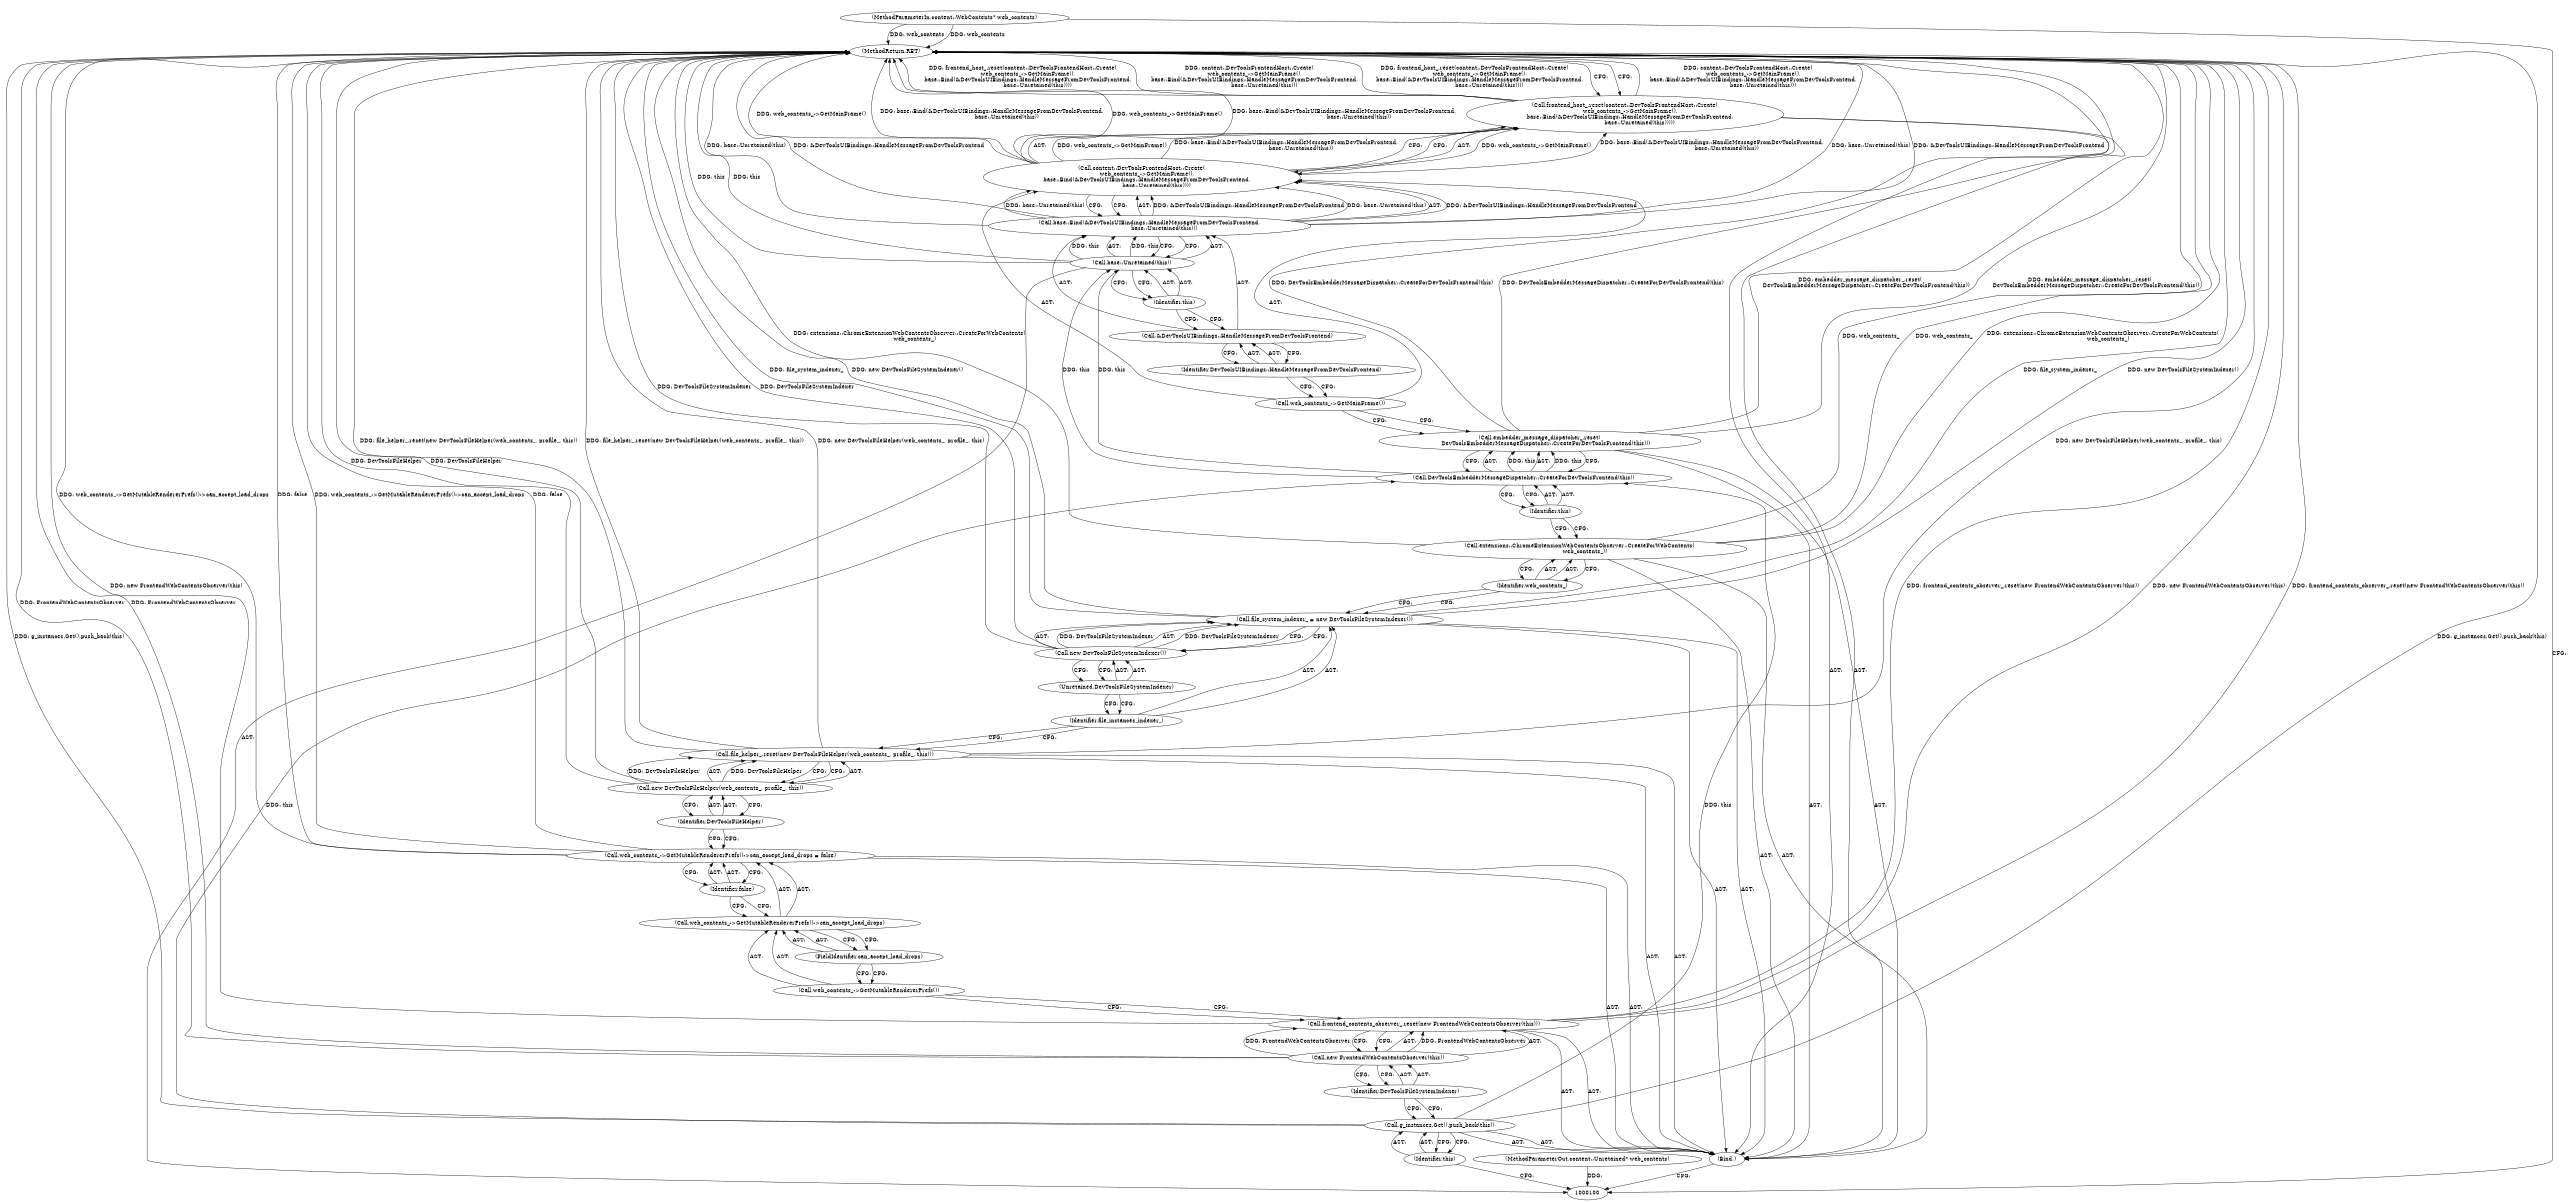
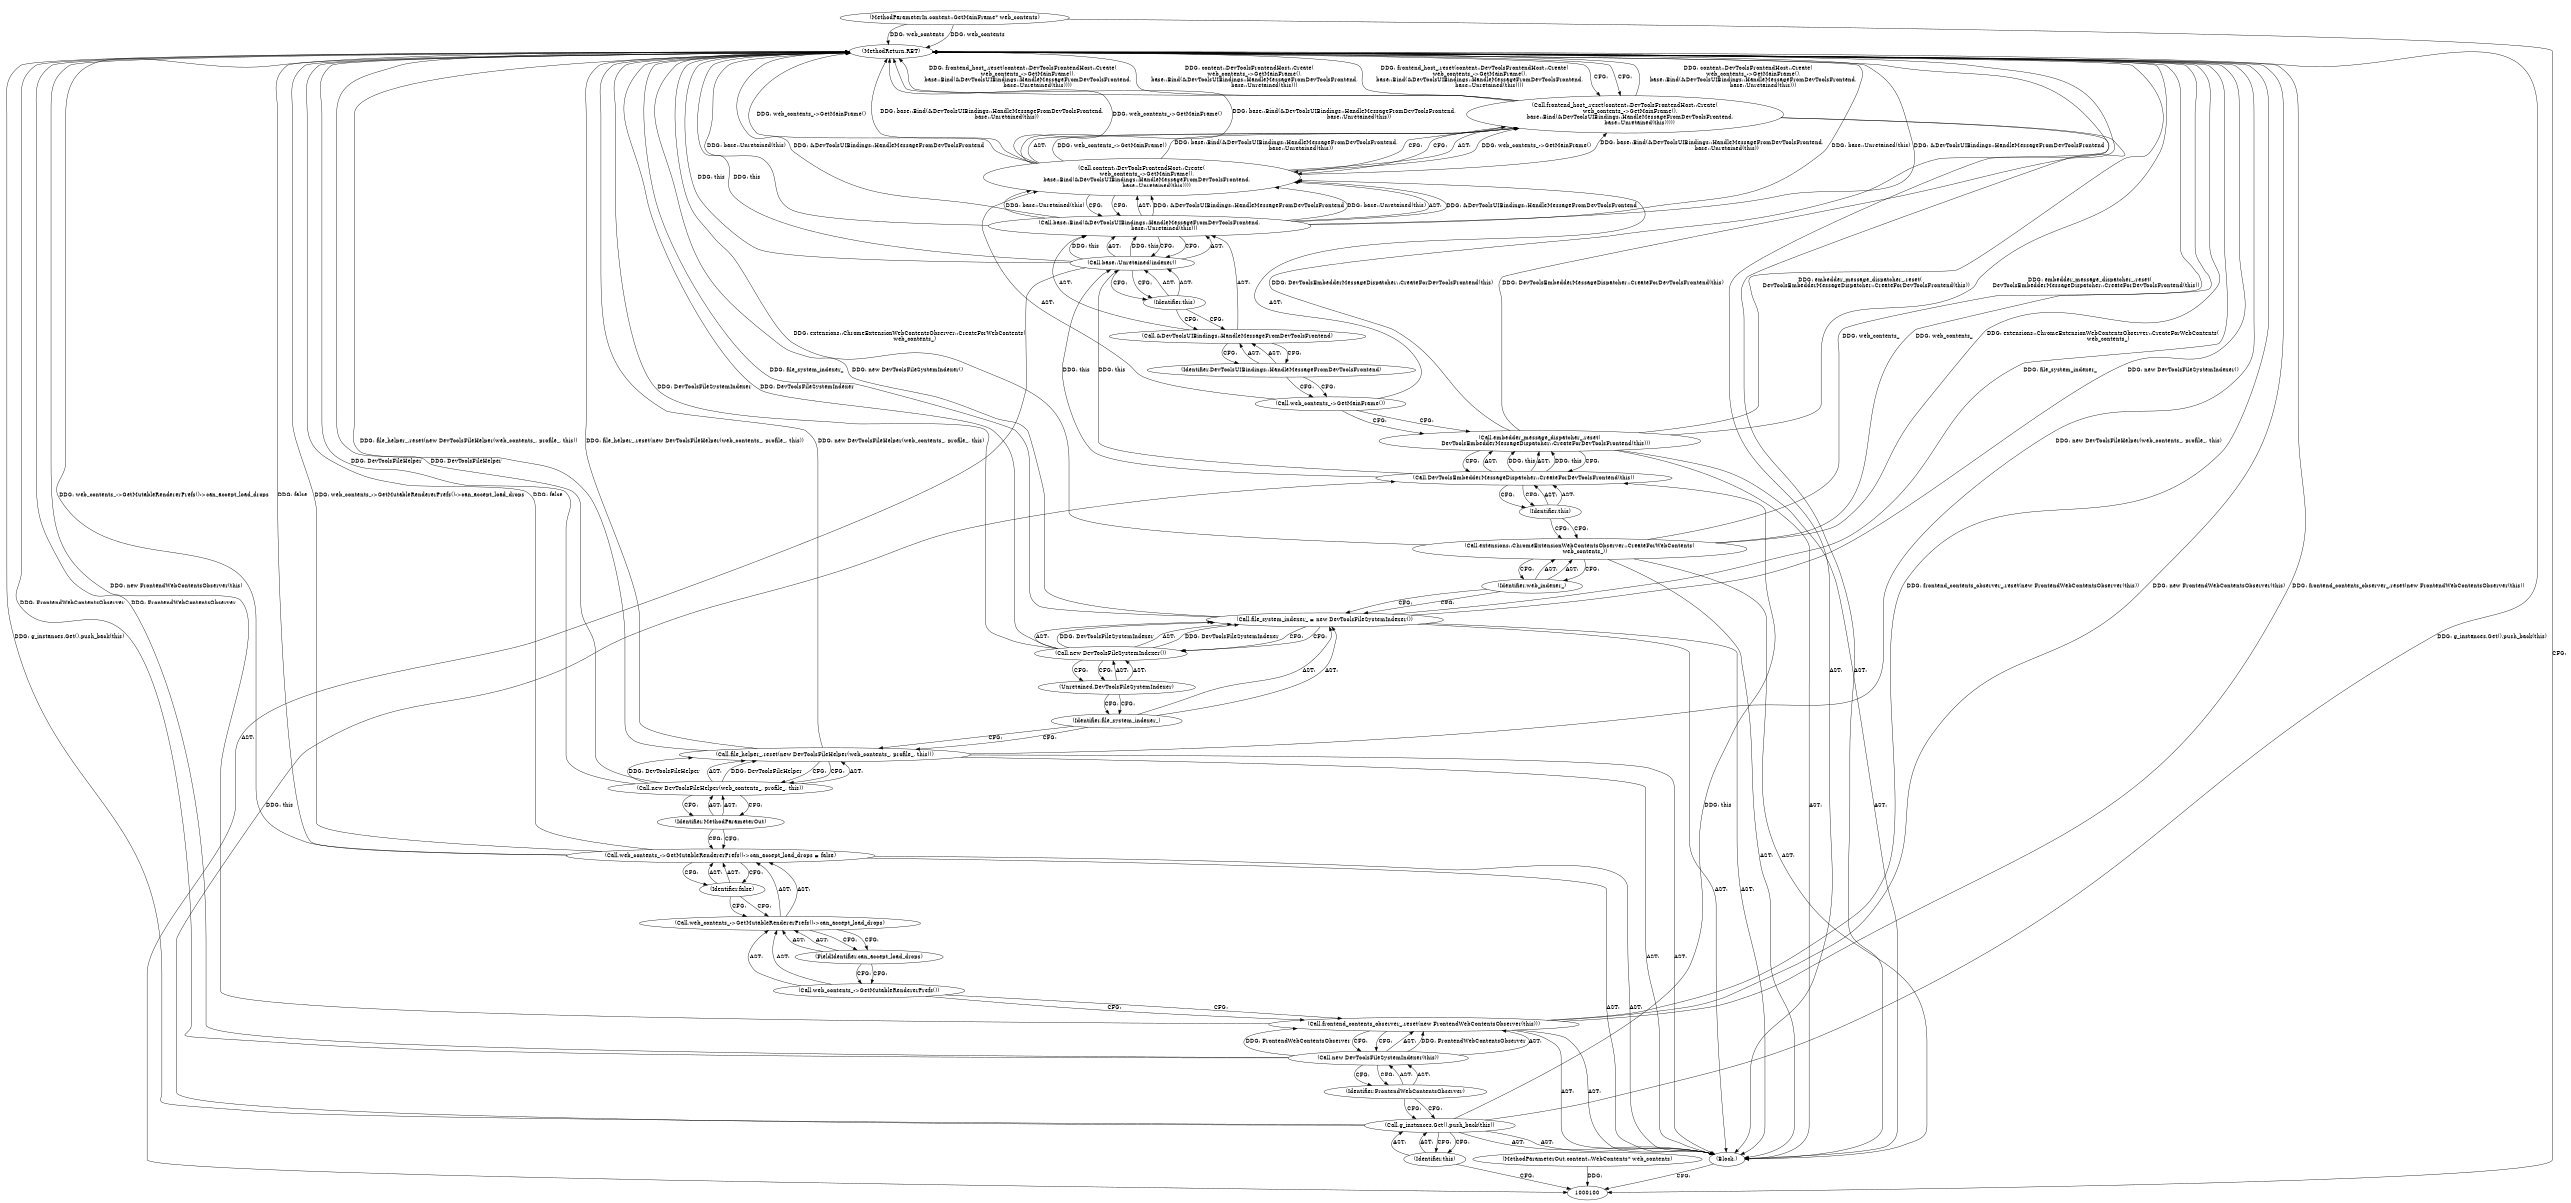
node "(MethodParameterIn,content::WebContents* web_contents)": label "(MethodParameterIn,content::WebContents* web_contents)" -> "(MethodParameterIn,content::GetMainFrame* web_contents)"
node "(Call,base::Unretained(this))": label "(Call,base::Unretained(this))" -> "(Call,base::Unretained(indexer))"
node "(Identifier,web_contents_)": label "(Identifier,web_contents_)" -> "(Identifier,web_indexer_)"
node "(Identifier,file_instances_indexer_)": label "(Identifier,file_instances_indexer_)" -> "(Identifier,file_system_indexer_)"
node "(Identifier,DevToolsFileHelper)": label "(Identifier,DevToolsFileHelper)" -> "(Identifier,MethodParameterOut)"
node "(Call,new FrontendWebContentsObserver(this))": label "(Call,new FrontendWebContentsObserver(this))" -> "(Call,new DevToolsFileSystemIndexer(this))"
node "(Identifier,DevToolsFileSystemIndexer)": label "(Identifier,DevToolsFileSystemIndexer)" -> "(Identifier,FrontendWebContentsObserver)"
node "(MethodParameterOut,content::Unretained* web_contents)": label "(MethodParameterOut,content::Unretained* web_contents)" -> "(MethodParameterOut,content::WebContents* web_contents)"
node "(Bind,)": label "(Bind,)" -> "(Block,)"
